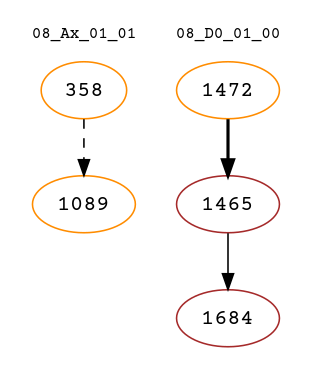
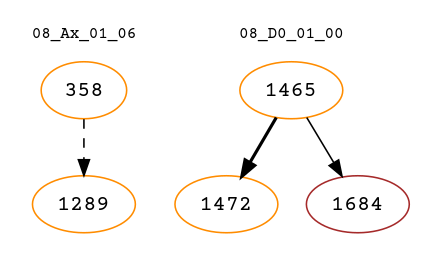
cluster "08_Ax_01_01": label "08_Ax_01_01" -> "08_Ax_01_06"
edge "1472" -> "1465": reversed
node "1089": label "1089" -> "1289"
node "1465": color brown -> darkorange
